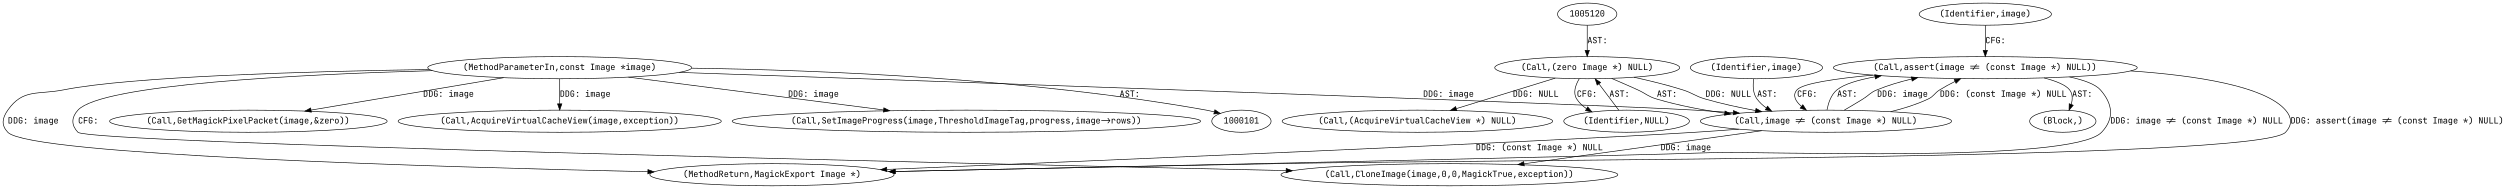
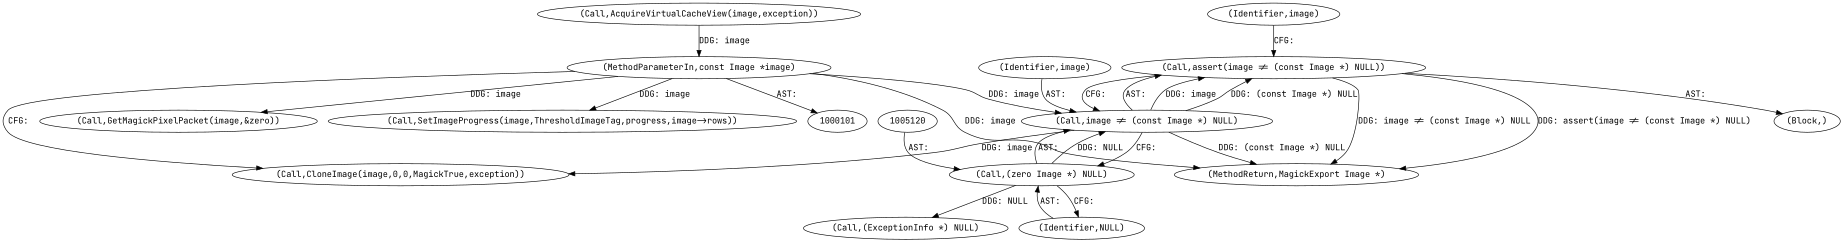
edge "(MethodParameterIn,const Image *image)" -> "(Call,AcquireVirtualCacheView(image,exception))": reversed
node "(Call,(AcquireVirtualCacheView *) NULL)": label "(Call,(AcquireVirtualCacheView *) NULL)" -> "(Call,(ExceptionInfo *) NULL)"
edge "(Call,image != (const Image *) NULL)" -> "(Call,(zero Image *) NULL)": added, label "CFG:"
